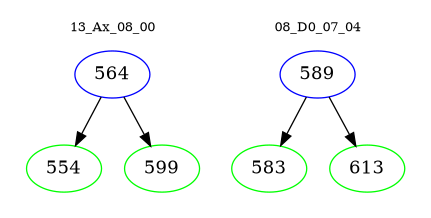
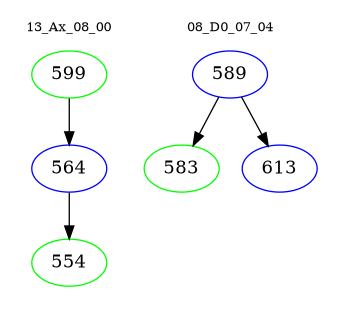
edge "564" -> "599": reversed
node "613": color green -> blue
